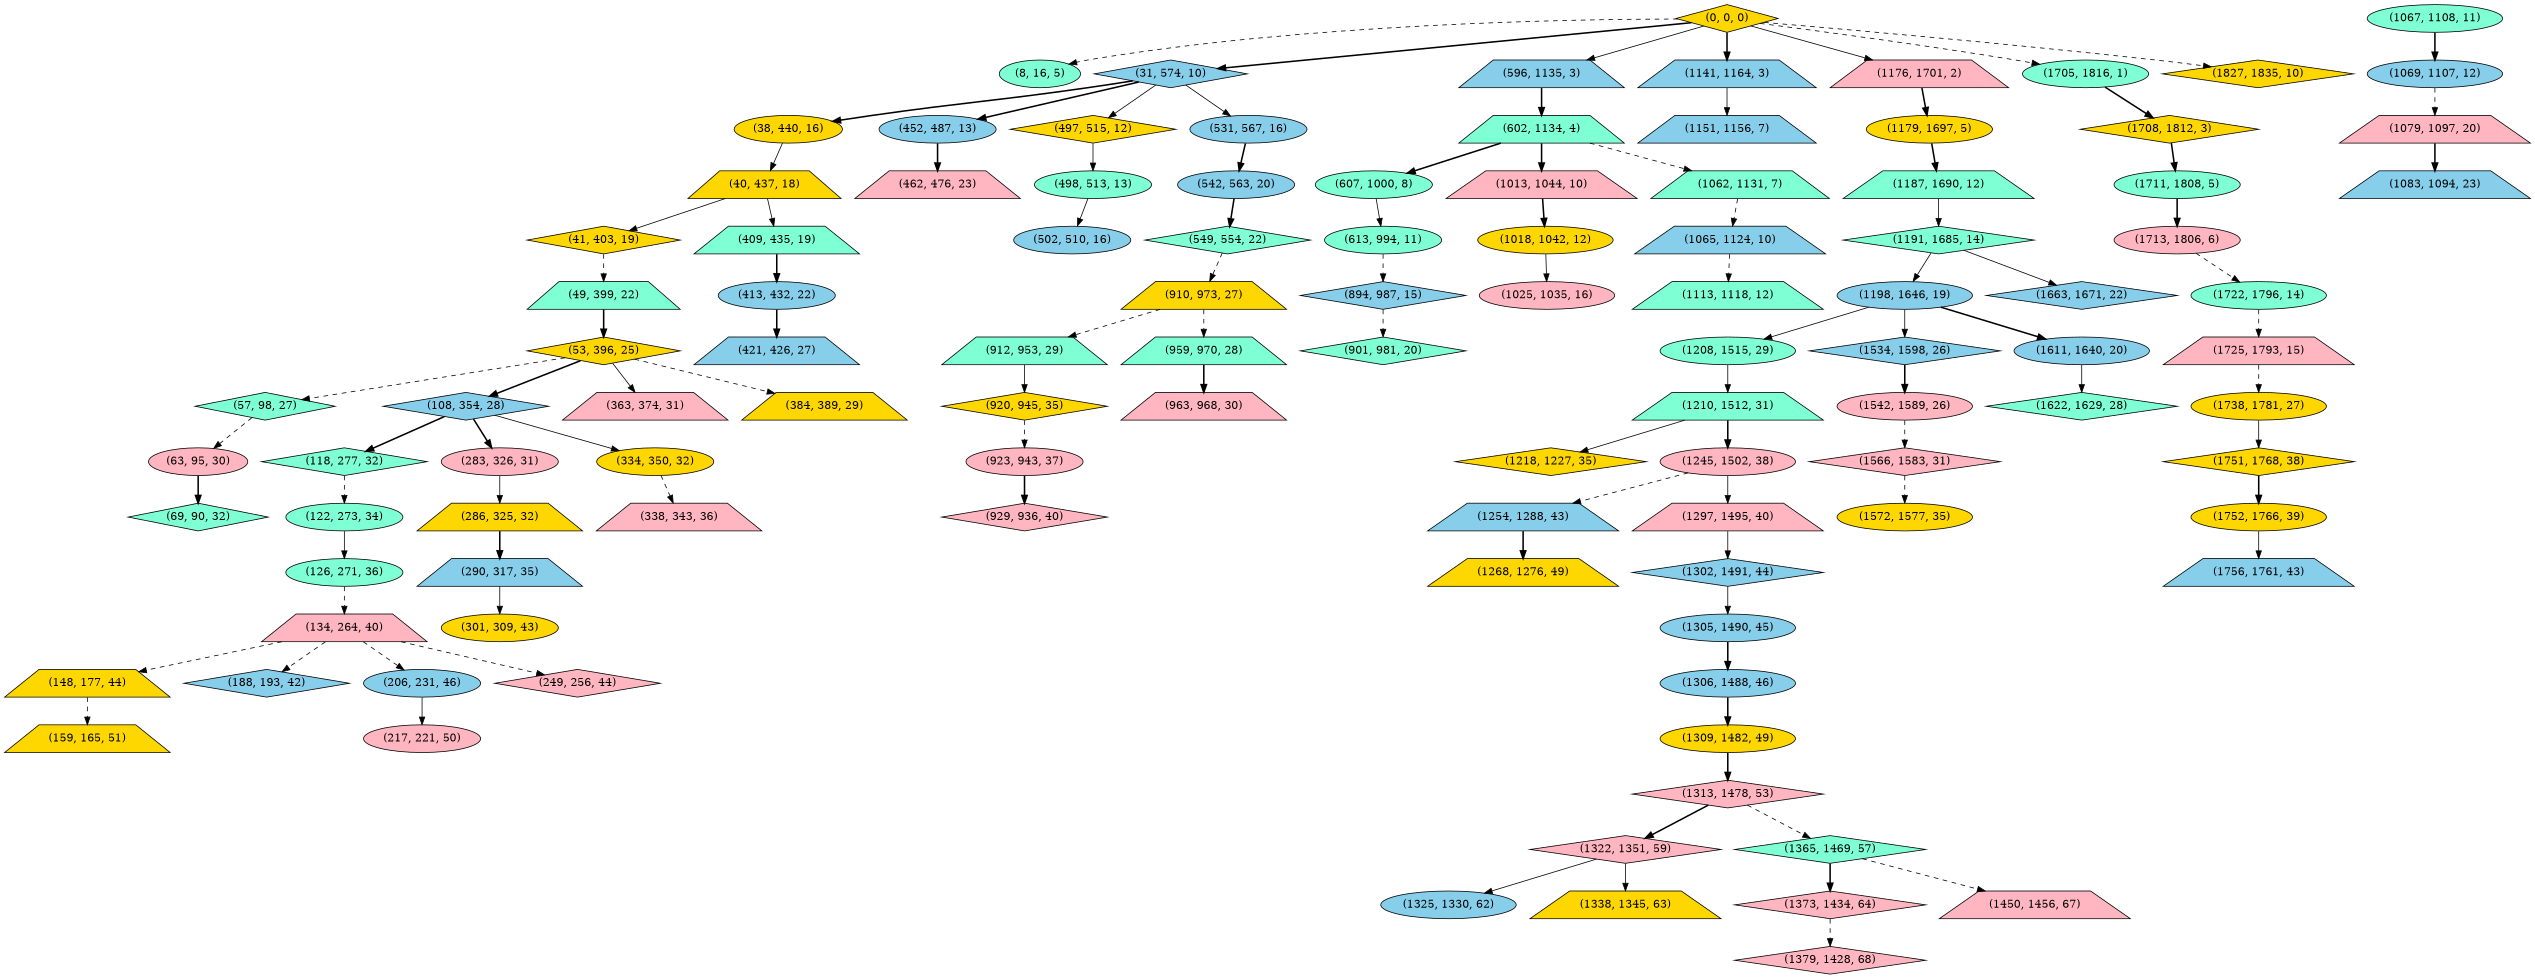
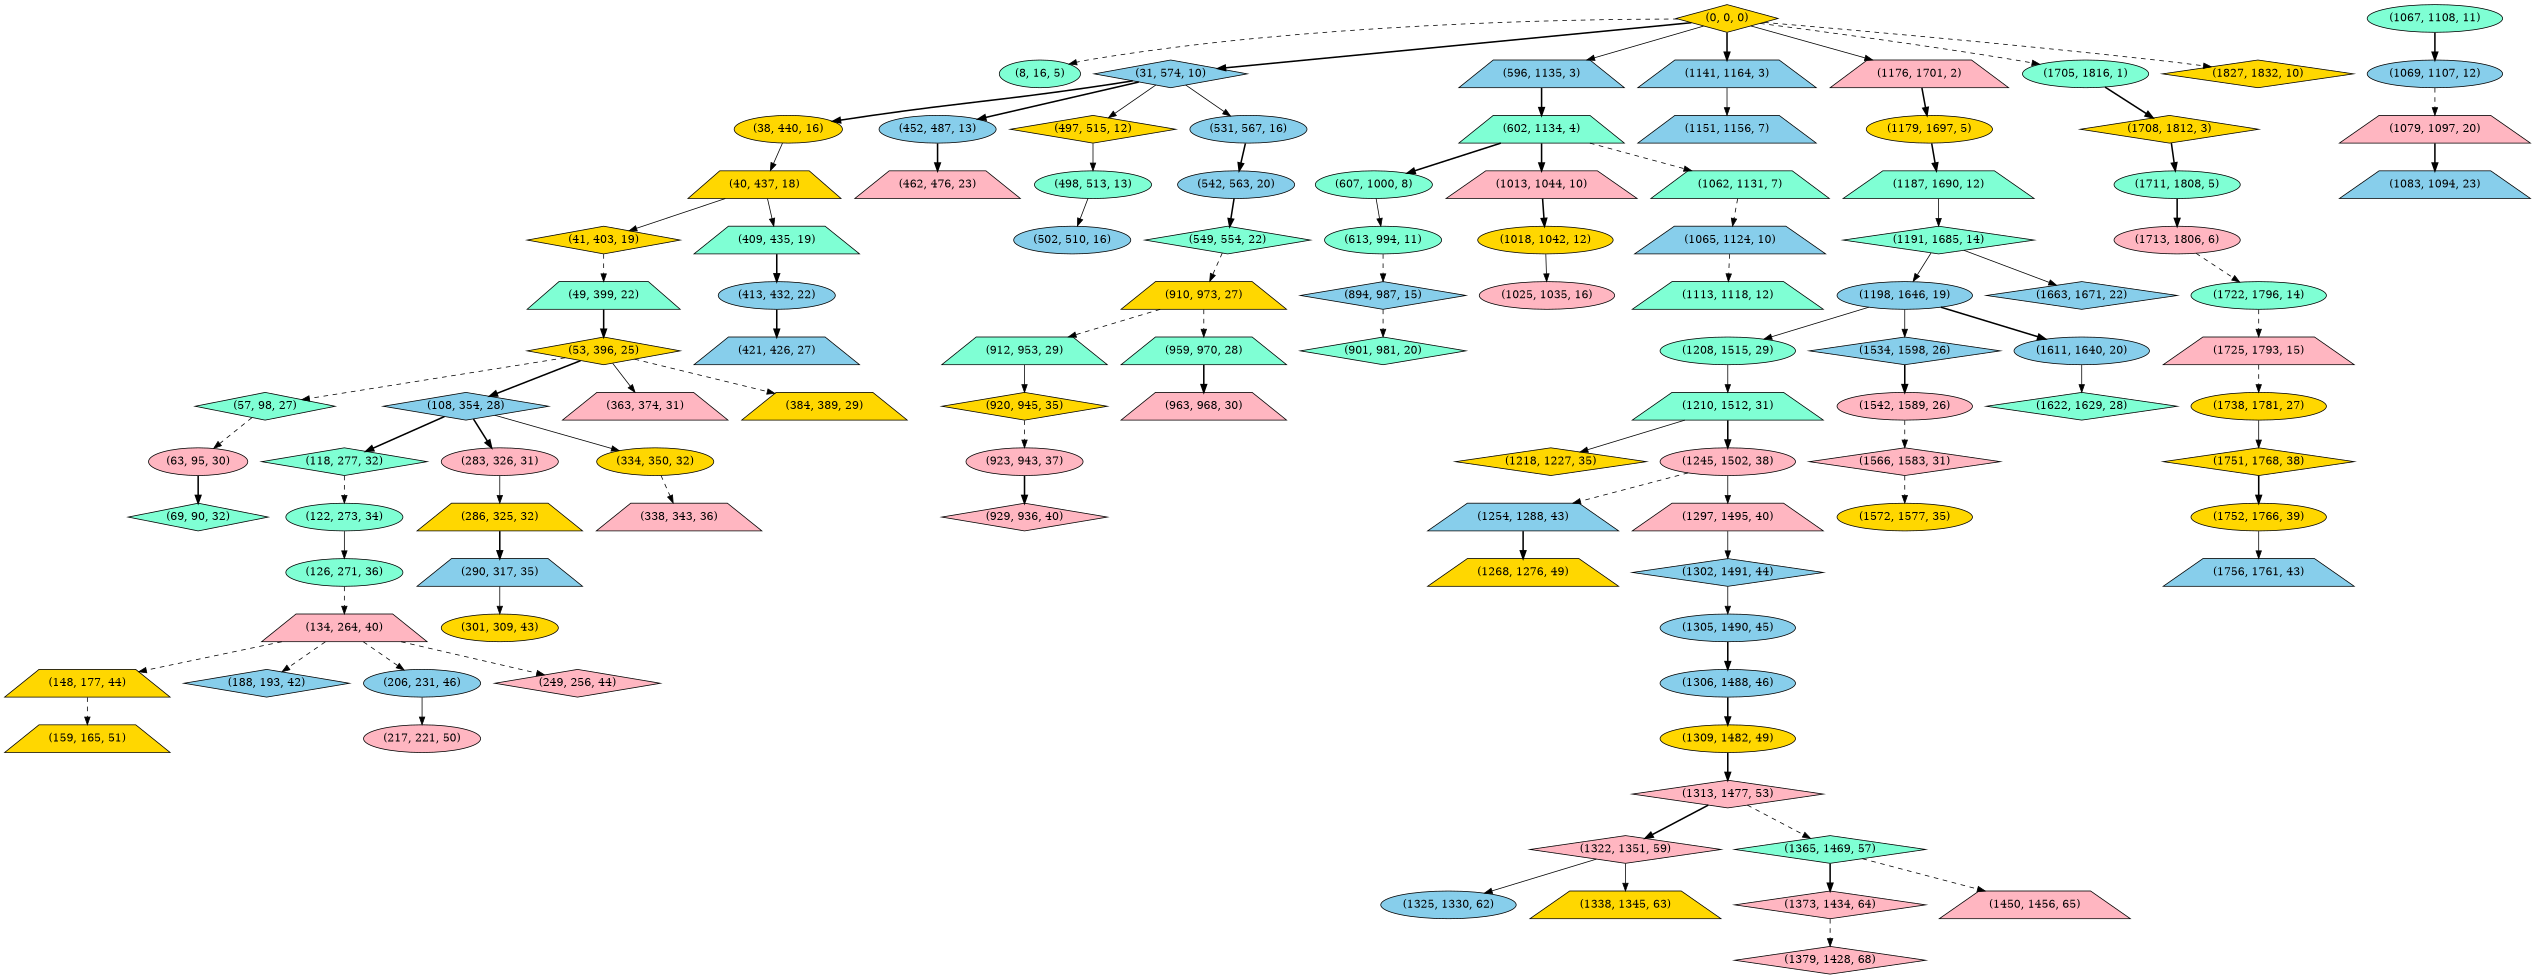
node "(1827, 1835, 10)": label "(1827, 1835, 10)" -> "(1827, 1832, 10)"
node "(1313, 1478, 53)": label "(1313, 1478, 53)" -> "(1313, 1477, 53)"
node "(1450, 1456, 67)": label "(1450, 1456, 67)" -> "(1450, 1456, 65)"
